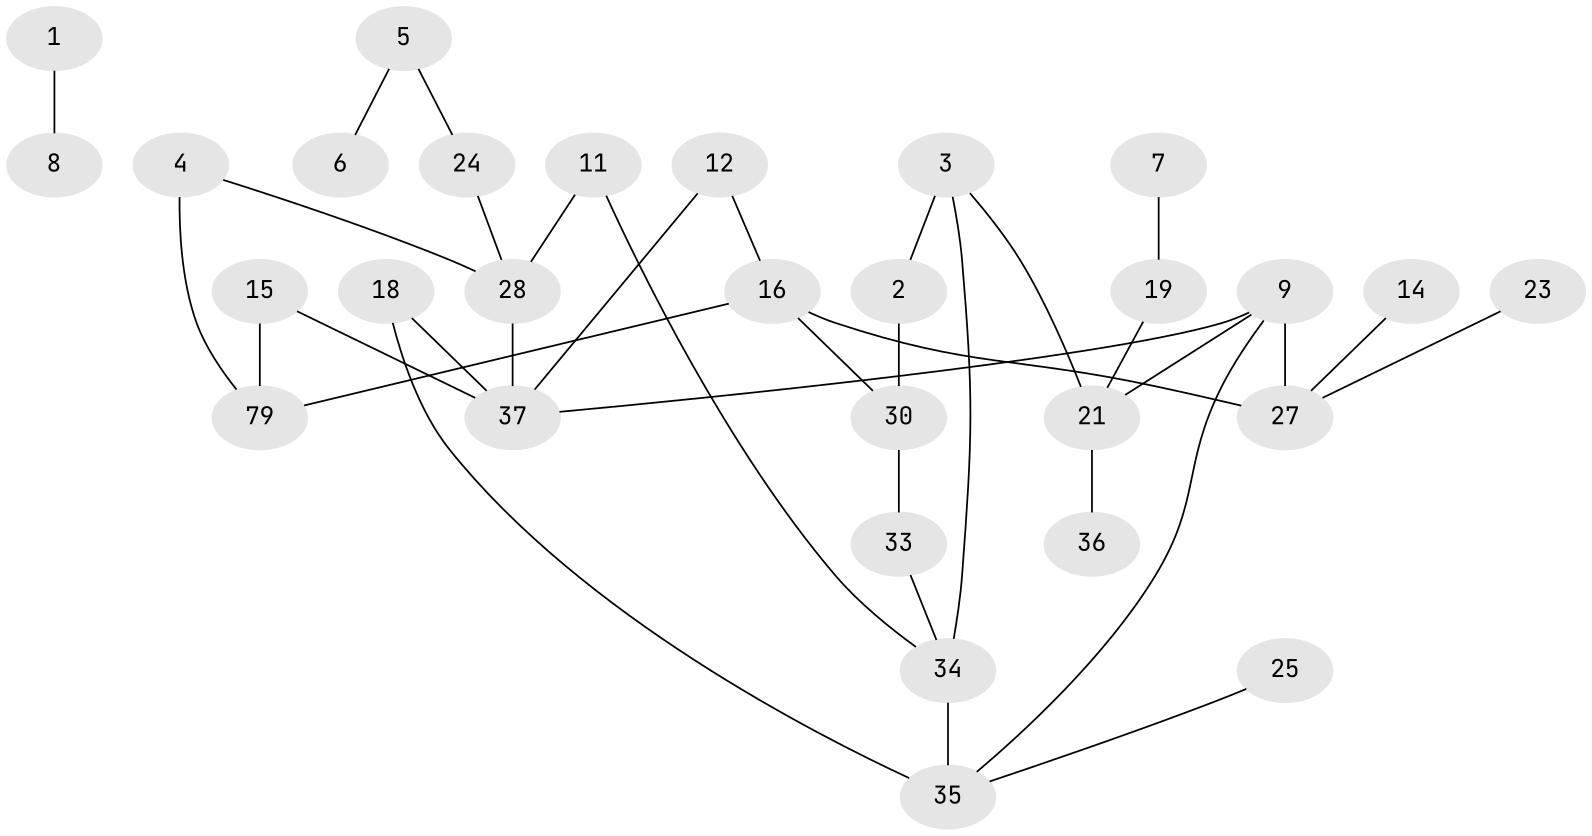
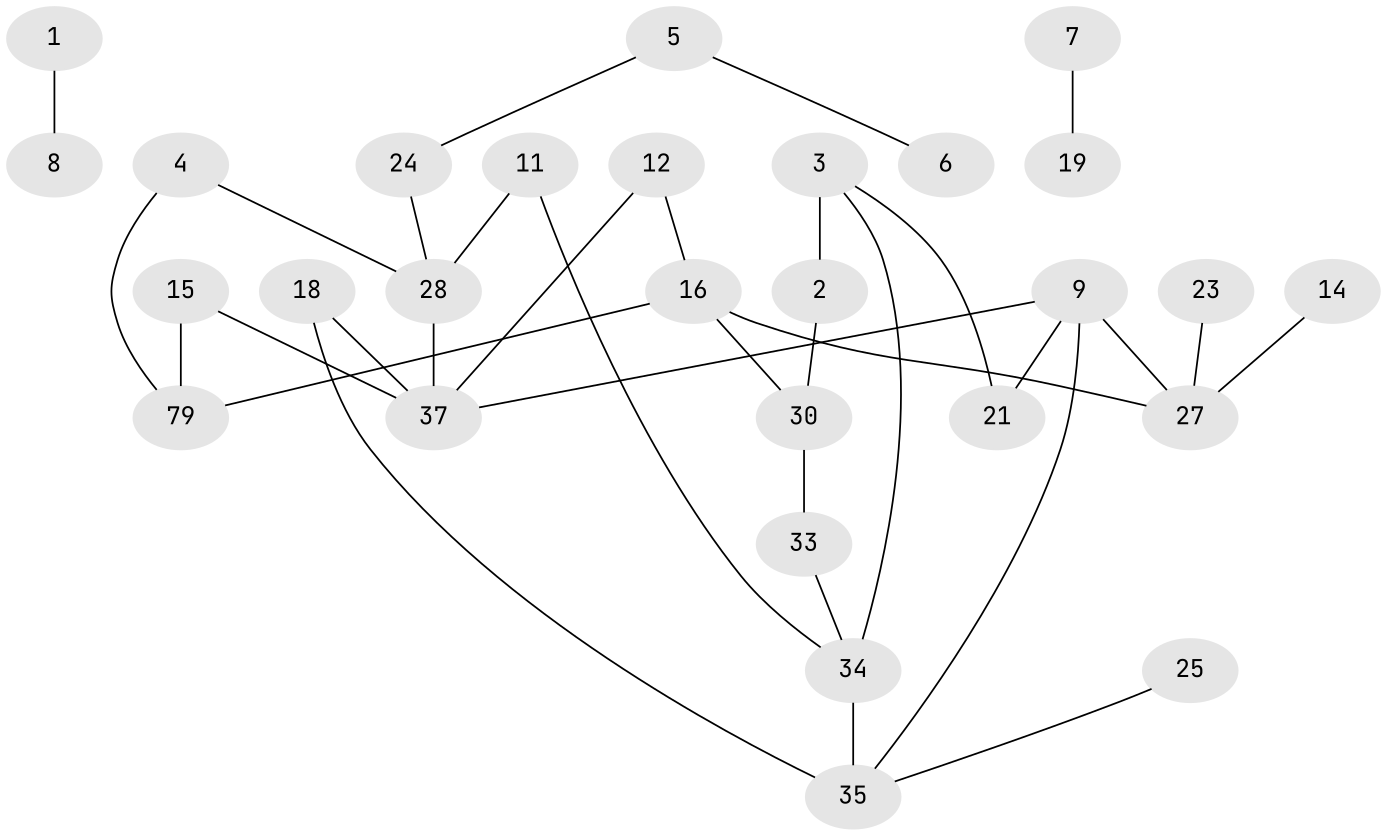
edge "19" -- "21": removed
node "36": removed
